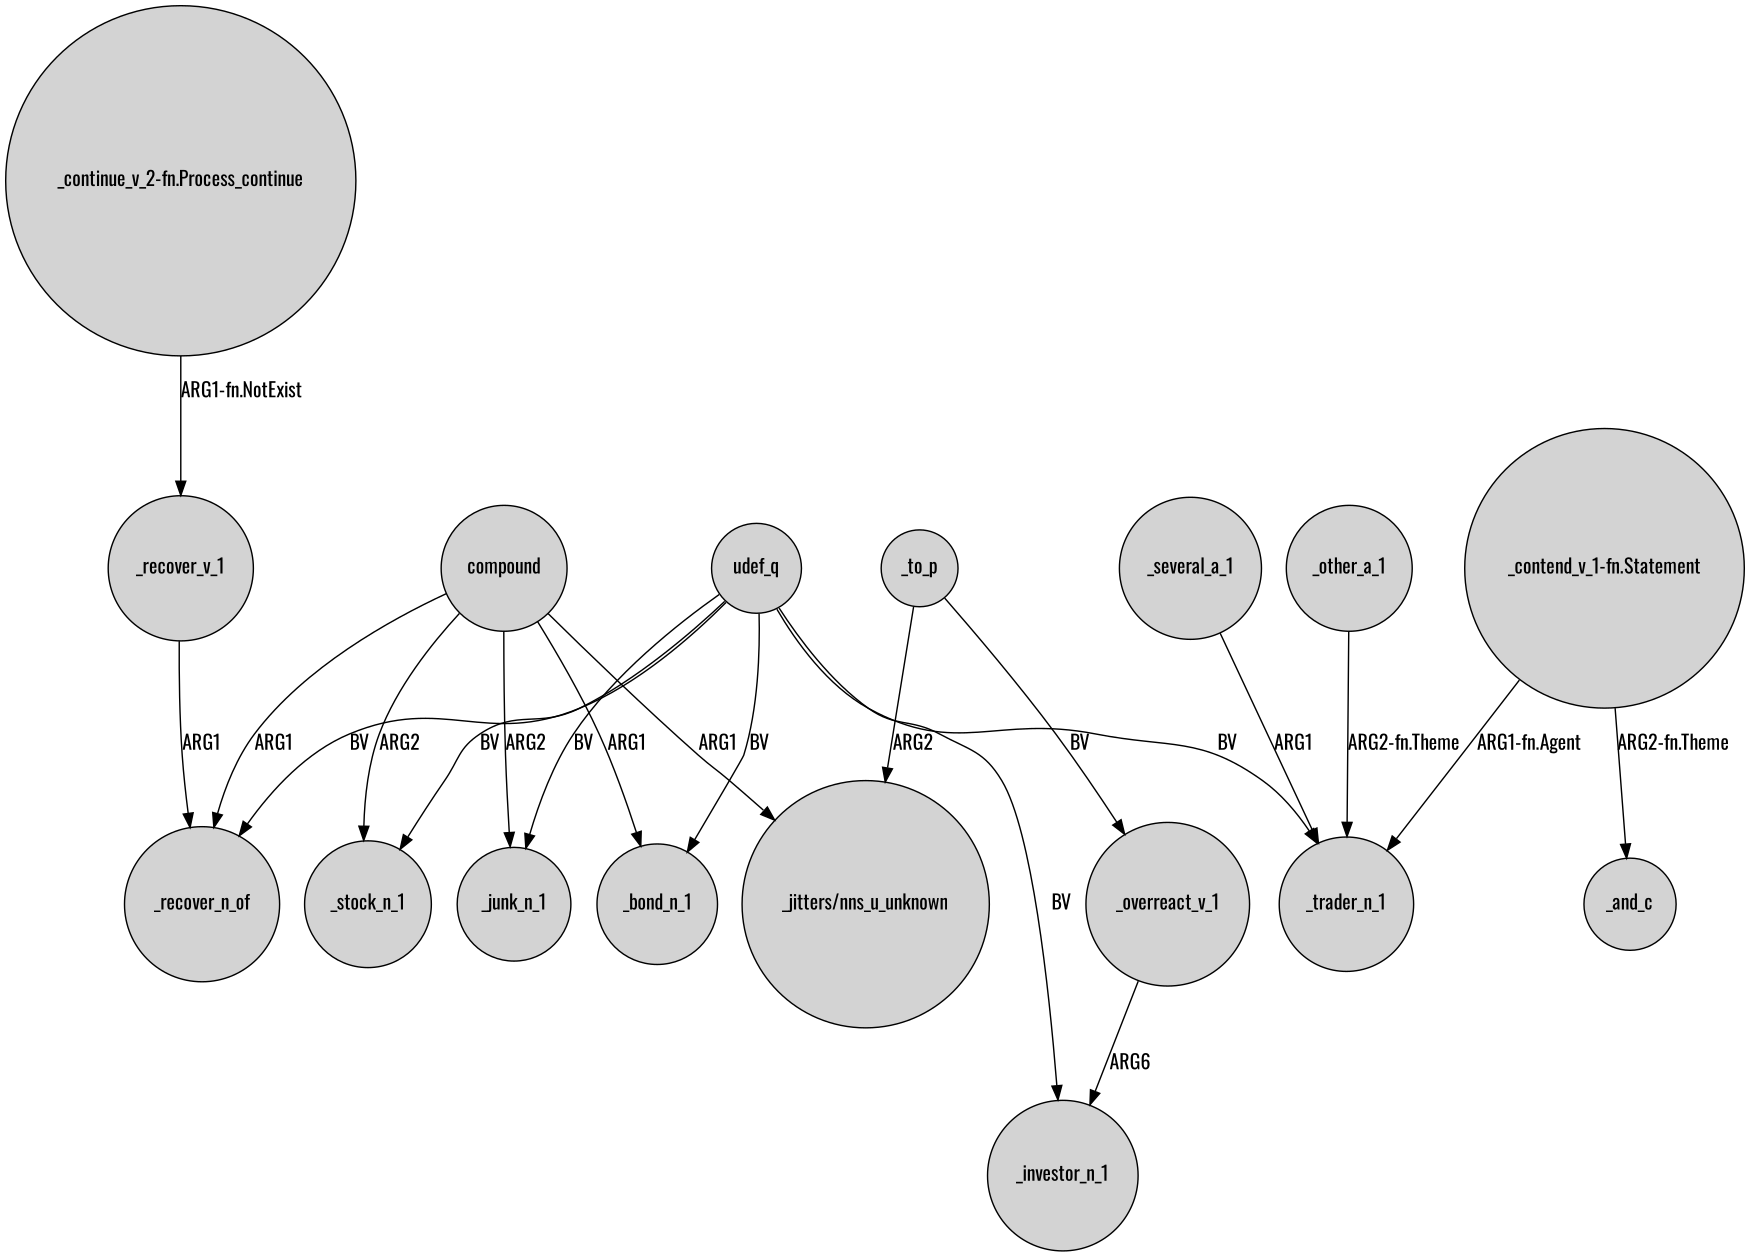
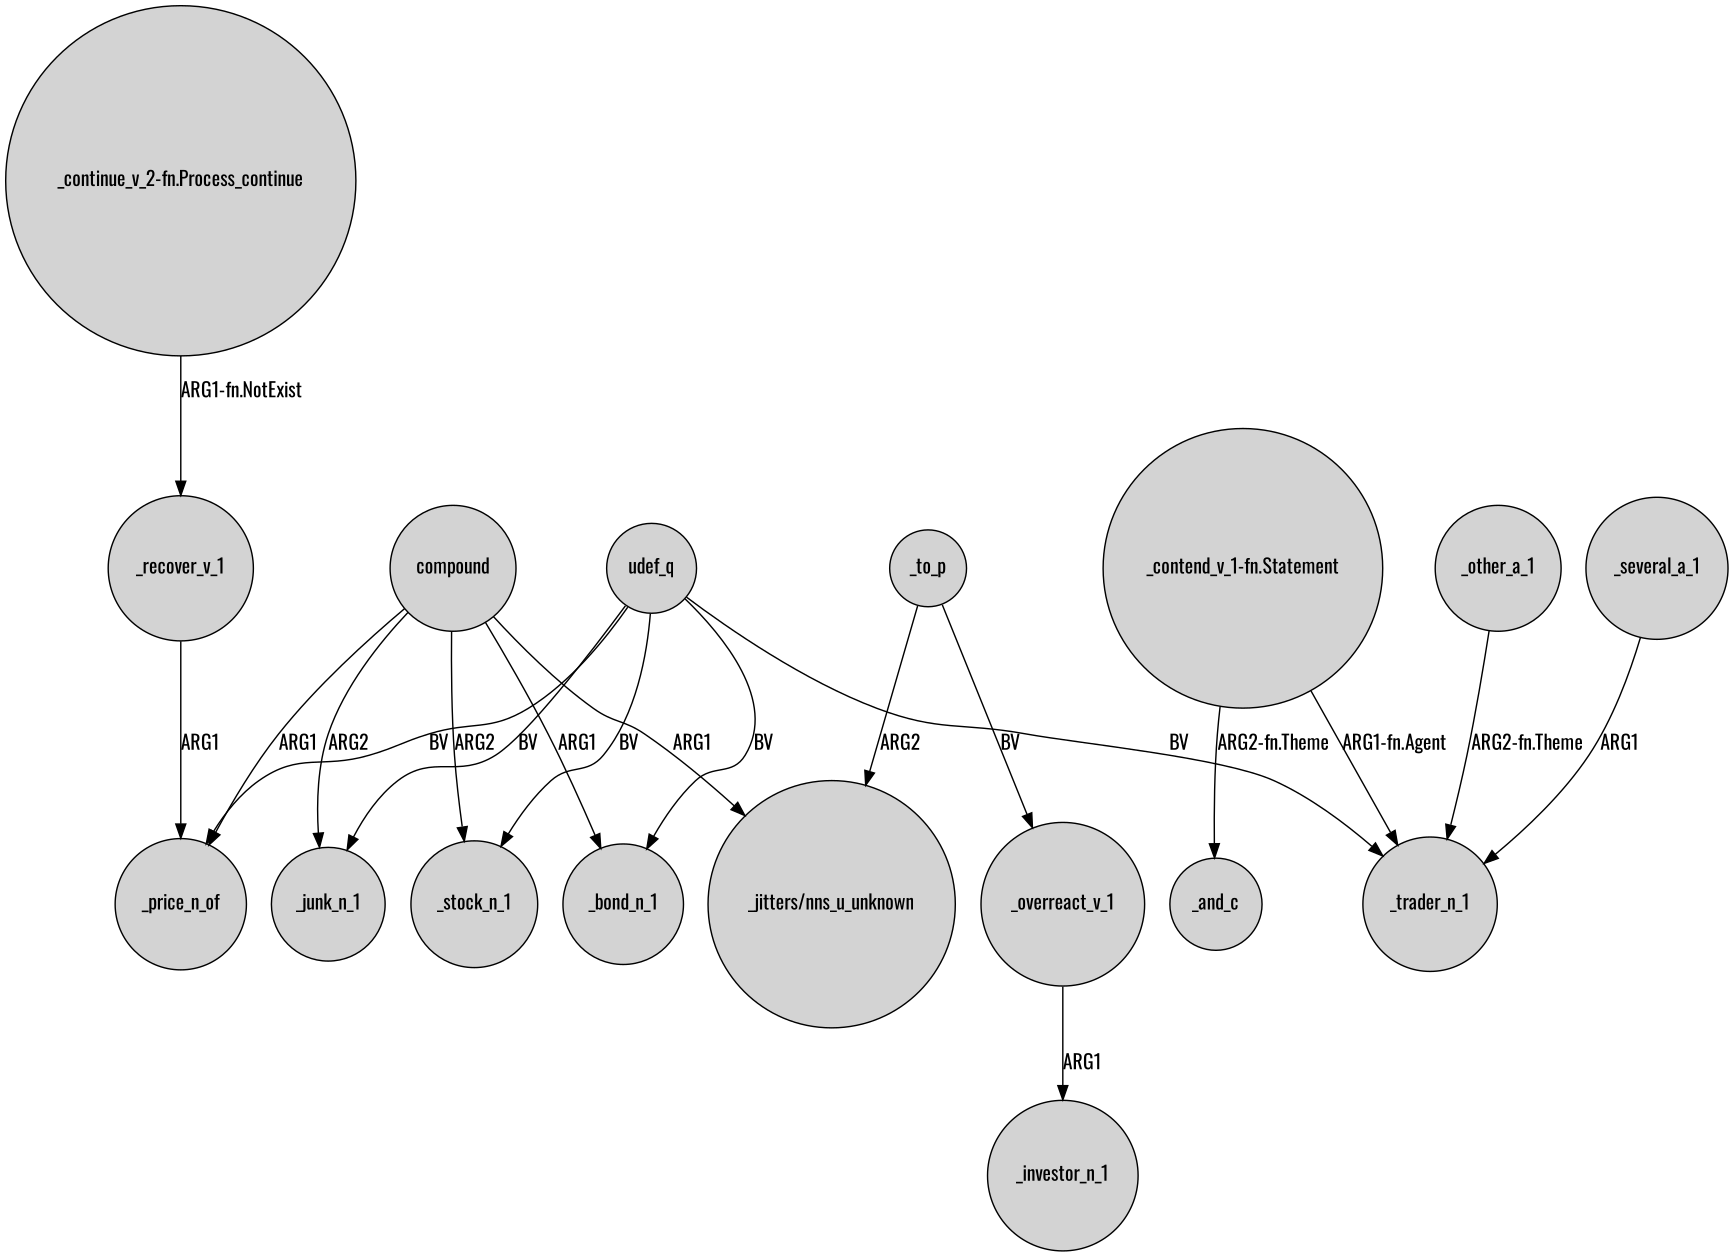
edge "udef_q" -> "_investor_n_1": removed, label "BV"
node "_recover_n_of": label "_recover_n_of" -> "_price_n_of"
edge "_overreact_v_1" -> "_investor_n_1": label "ARG6" -> "ARG1"
